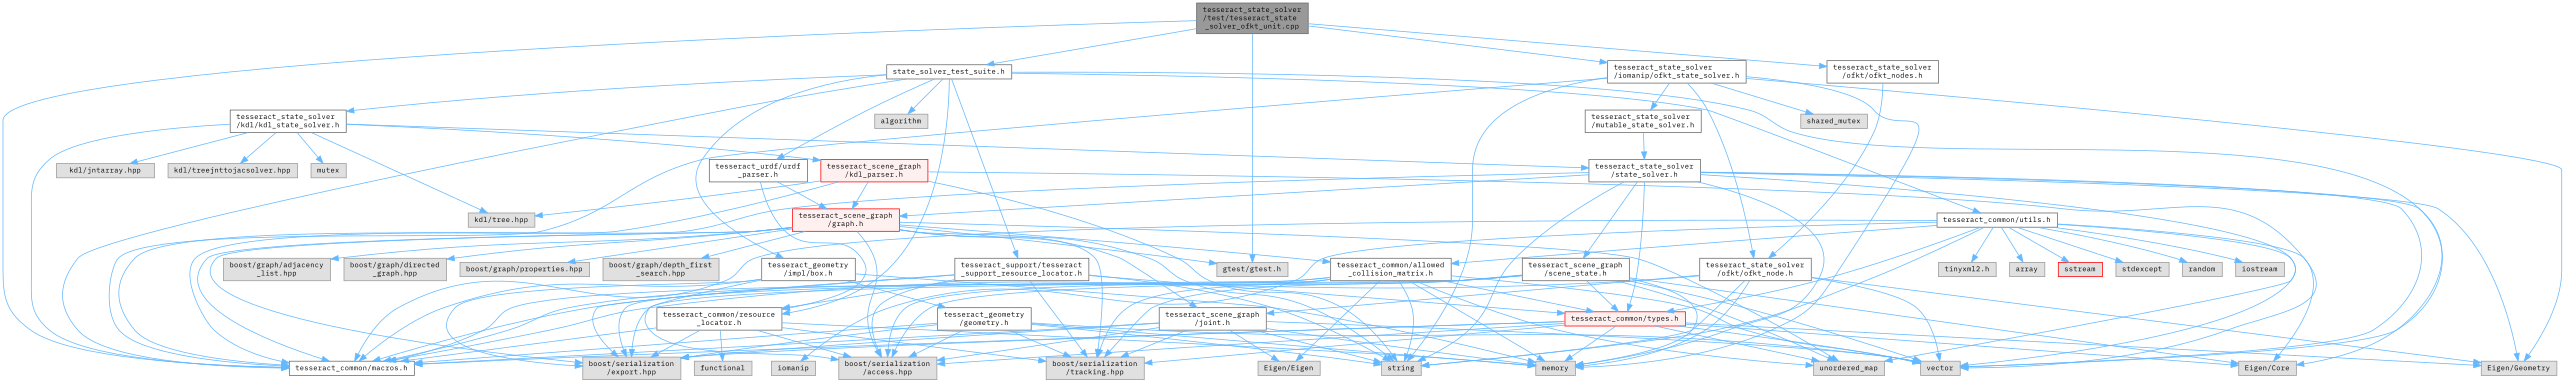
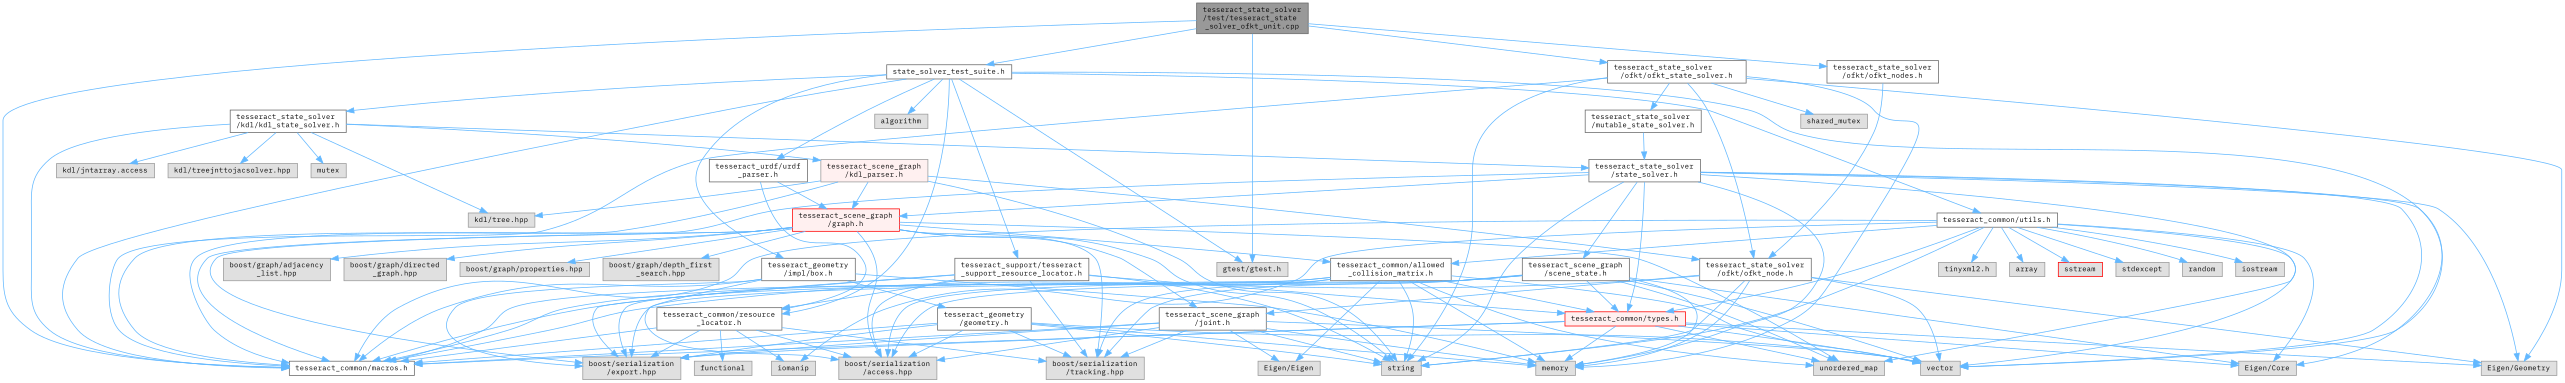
node "tesseract_state_solver /iomanip/ofkt_state_solver.h": label "tesseract_state_solver /iomanip/ofkt_state_solver.h" -> "tesseract_state_solver /ofkt/ofkt_state_solver.h"
node "kdl/jntarray.hpp": label "kdl/jntarray.hpp" -> "kdl/jntarray.access"
node "tesseract_scene_graph /kdl_parser.h": color red -> grey60
edge "tesseract_scene_graph /kdl_parser.h" -> "vector": now "tesseract_scene_graph /kdl_parser.h" -> "tesseract_state_solver /ofkt/ofkt_node.h"
edge "tesseract_scene_graph /graph.h" -> "gtest/gtest.h": now "state_solver_test_suite.h" -> "gtest/gtest.h"
edge "tesseract_common/resource _locator.h" -> "memory": now "tesseract_common/resource _locator.h" -> "iomanip"
edge "tesseract_common/types.h" -> "boost/serialization /tracking.hpp": removed
edge "tesseract_common/types.h" -> "boost/serialization /access.hpp": removed
